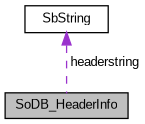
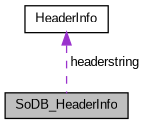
node "SbString": label "SbString" -> "HeaderInfo"
